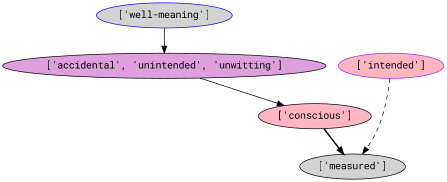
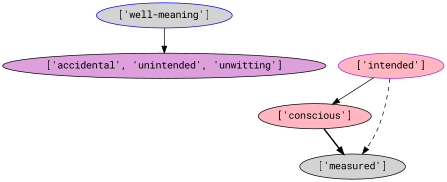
edge "['accidental', 'unintended', 'unwitting']" -> "['conscious']": now "['intended']" -> "['conscious']"
